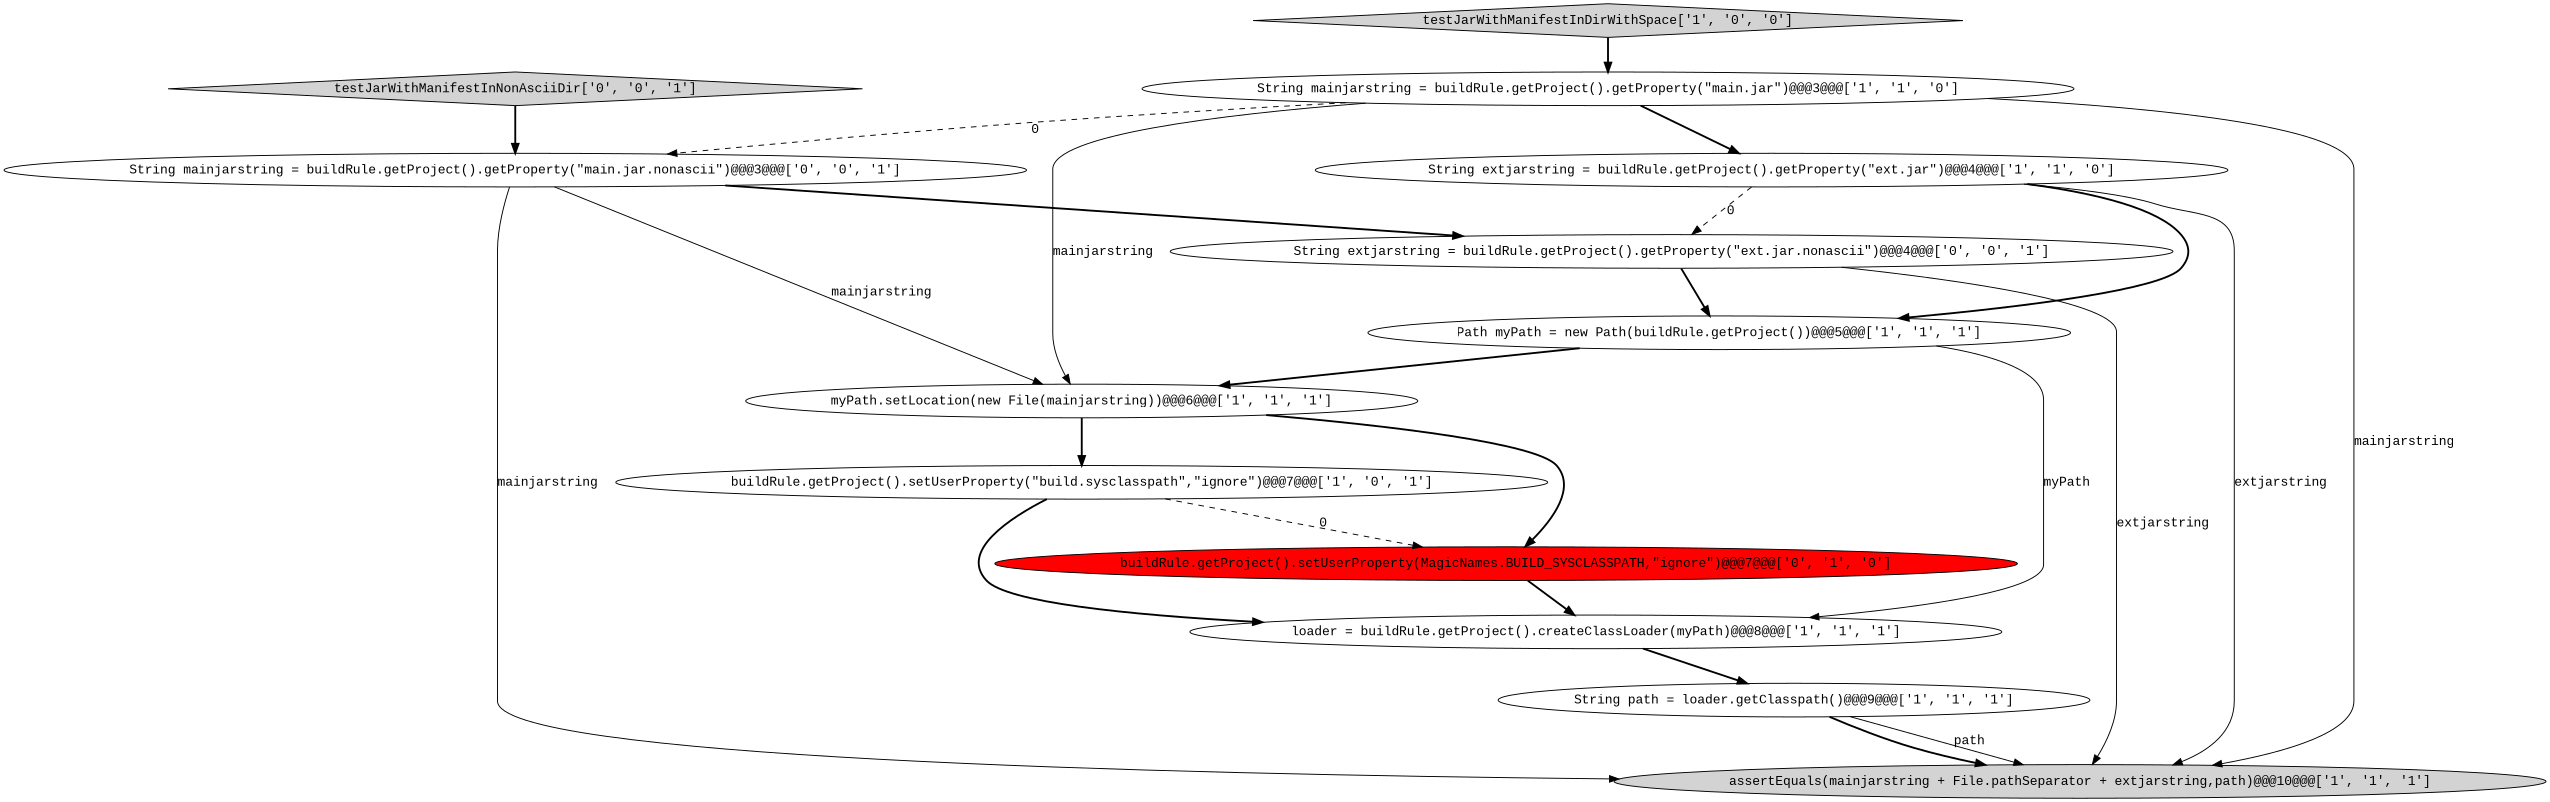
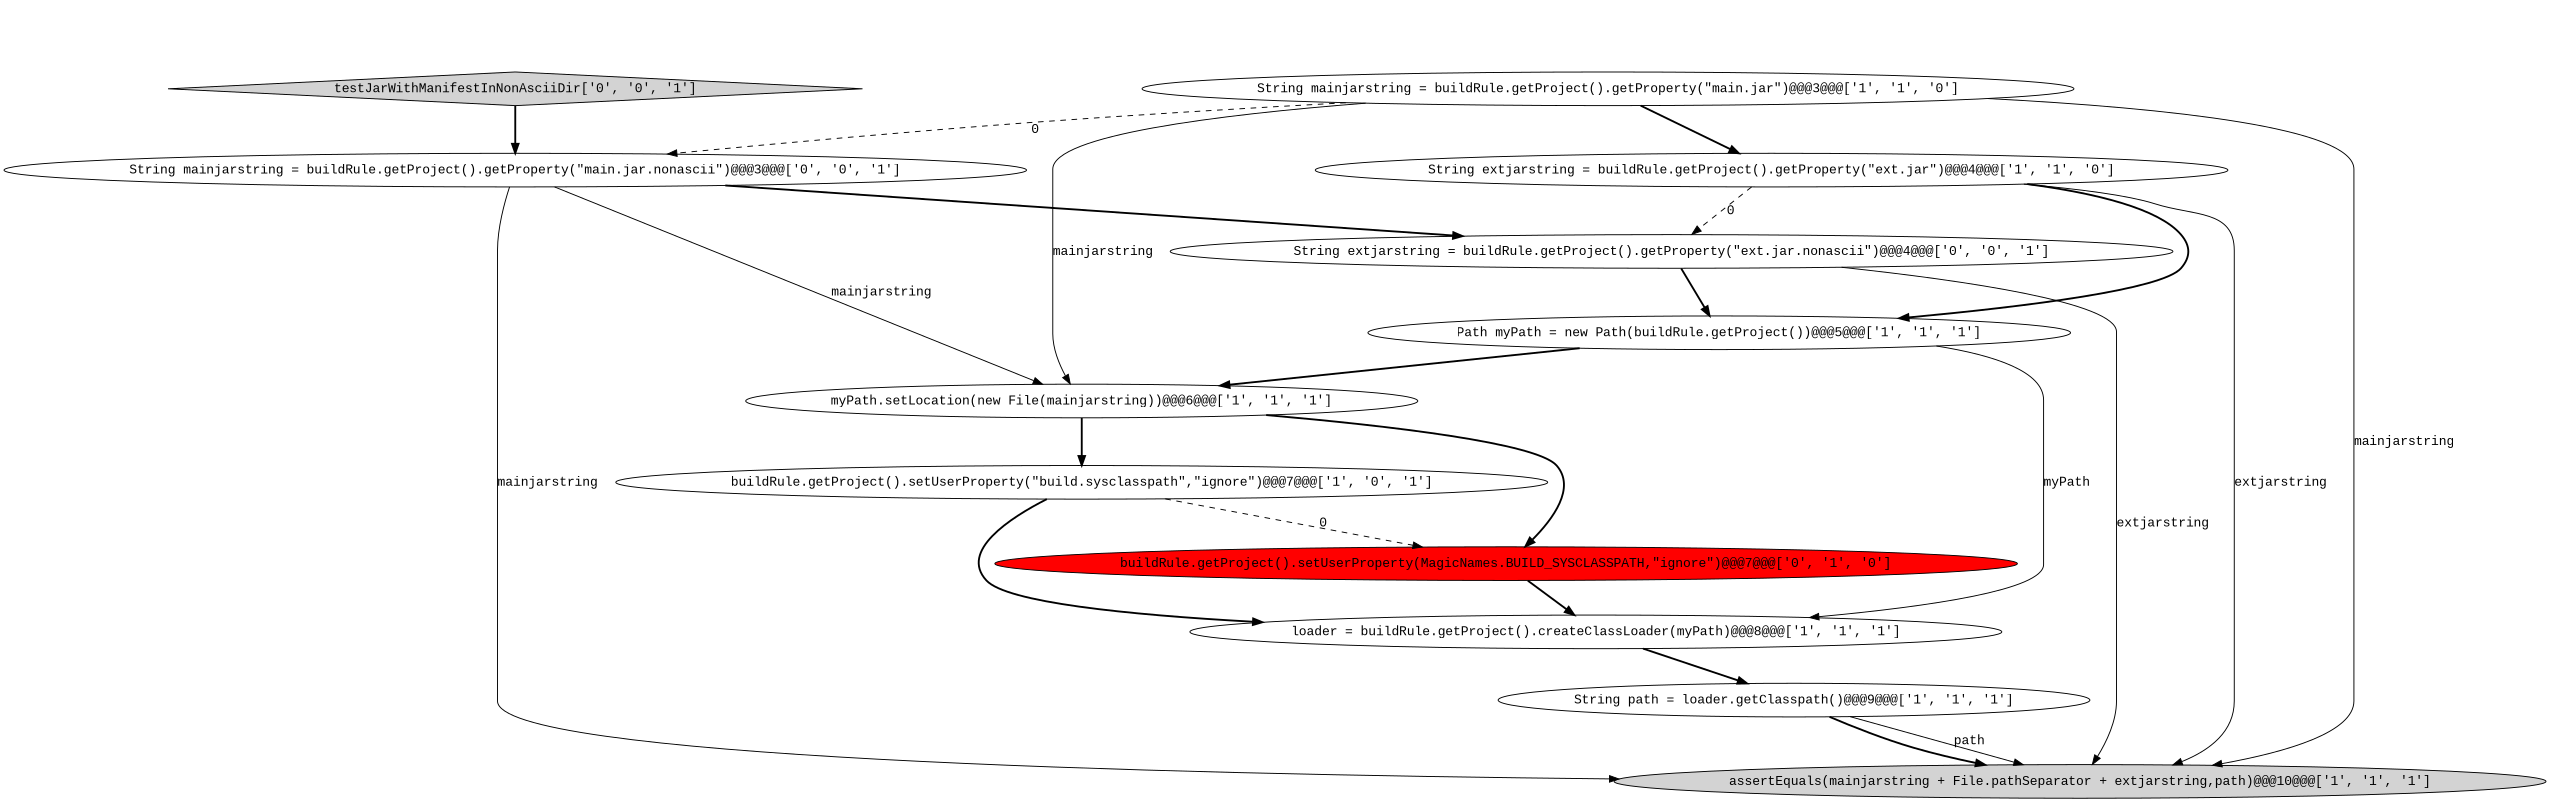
node "testJarWithManifestInDirWithSpace['1', '0', '0']": removed
